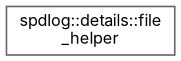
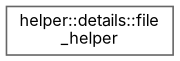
node "spdlog::details::file _helper": label "spdlog::details::file _helper" -> "helper::details::file _helper"
